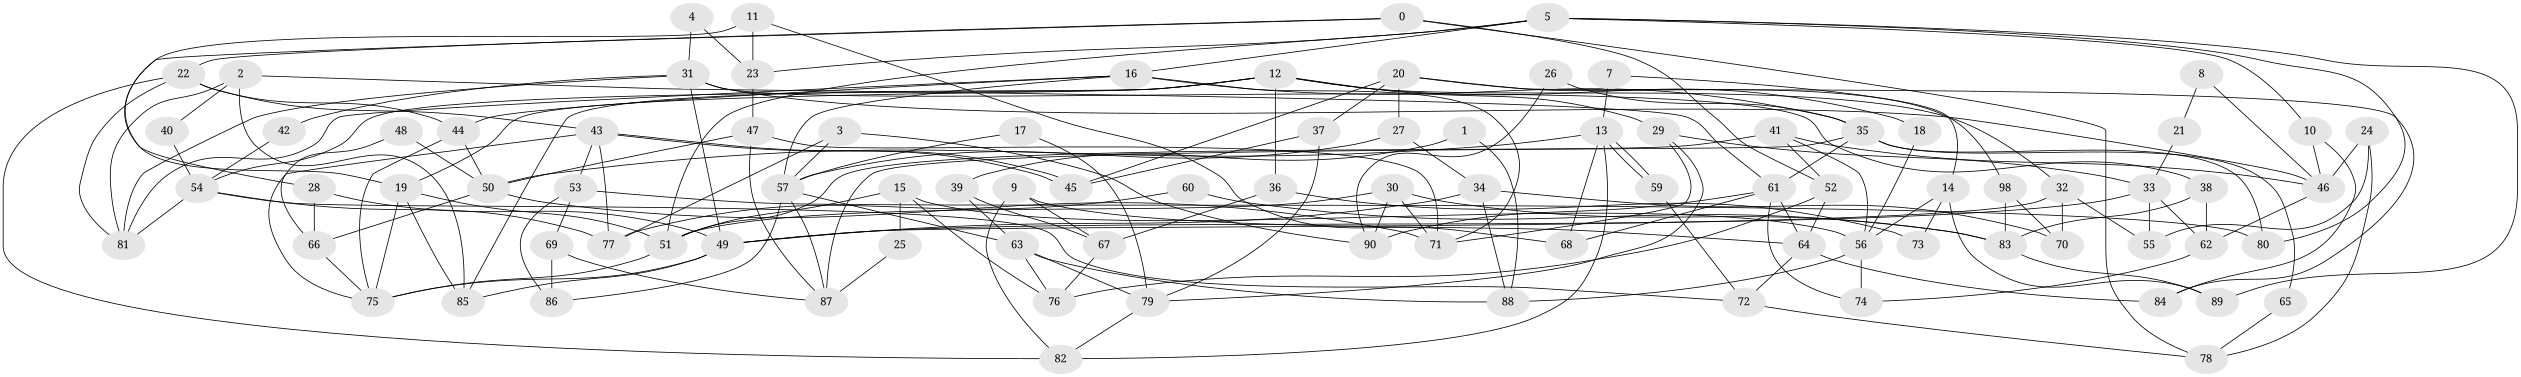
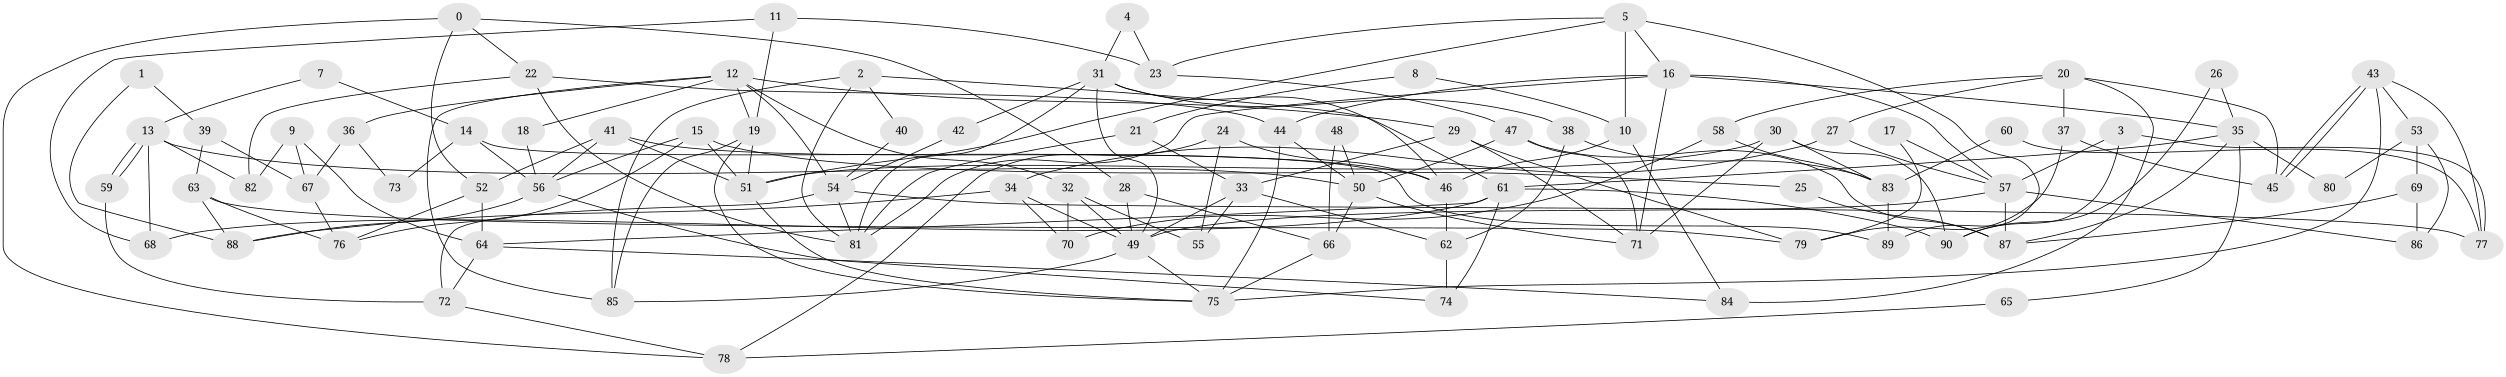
edge "5" -- "80": removed
edge "22" -- "43": removed
edge "8" -- "46": now "8" -- "10"
edge "21" -- "81": added
node "98": label "98" -> "58"
edge "57" -- "63": now "57" -- "49"
edge "79" -- "82": removed
